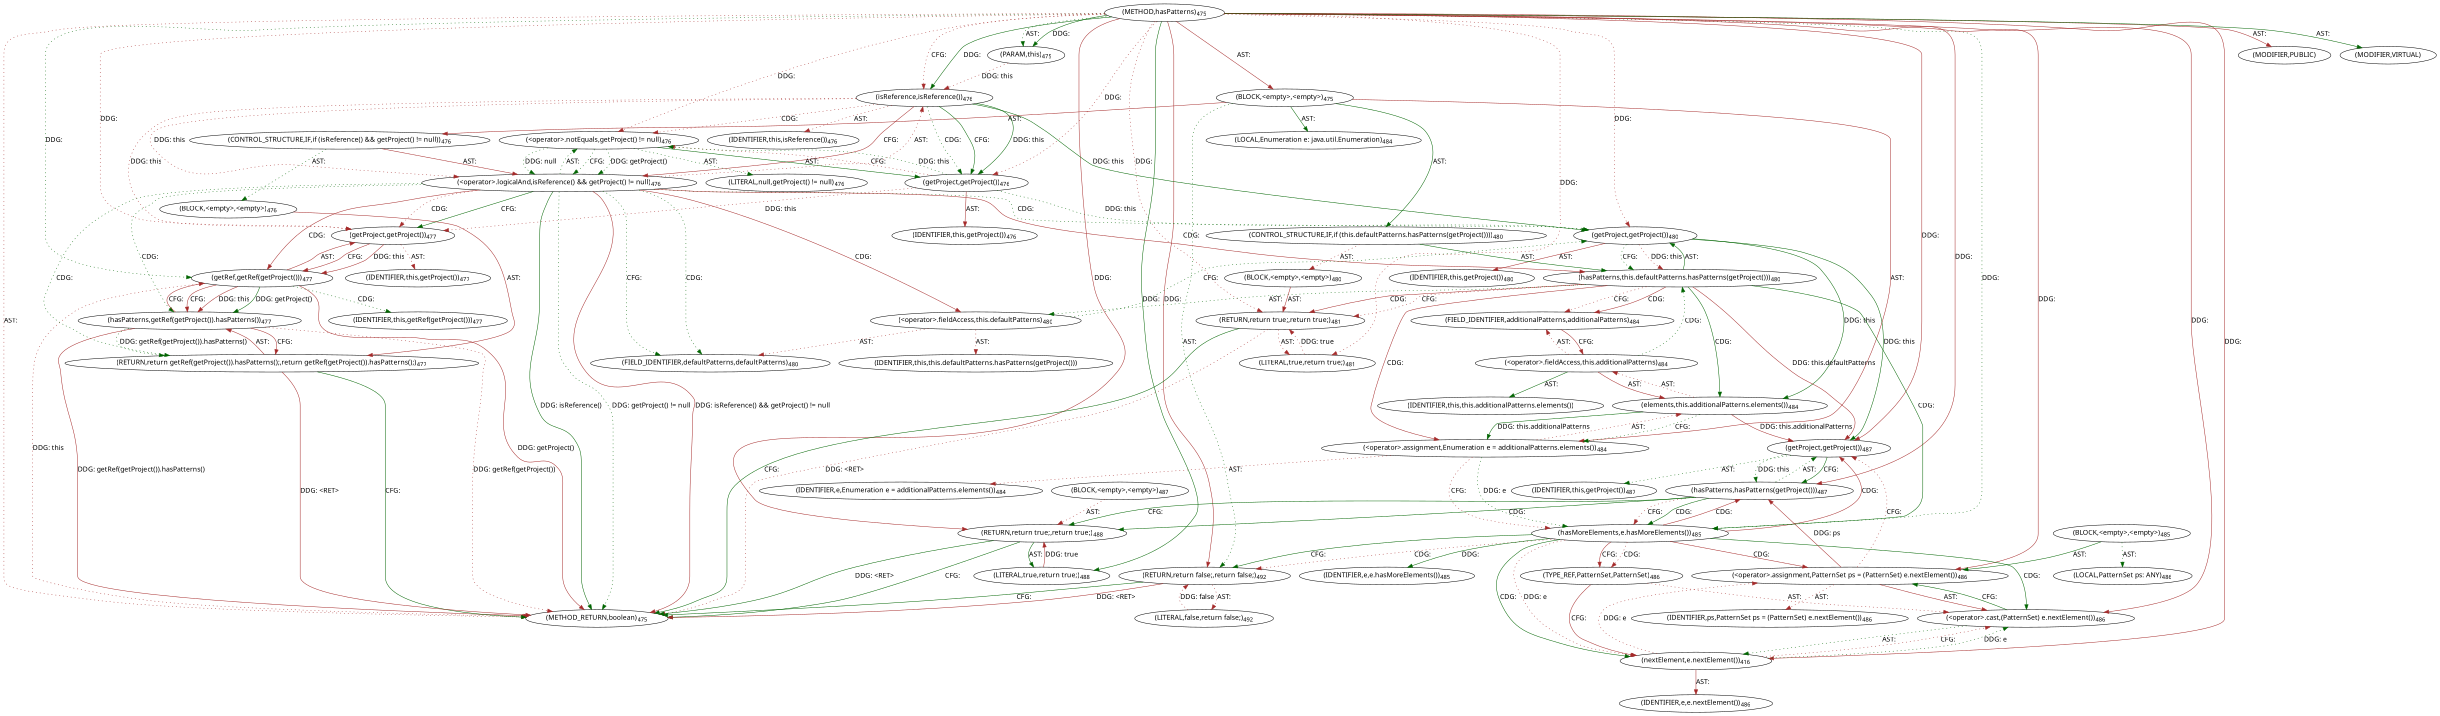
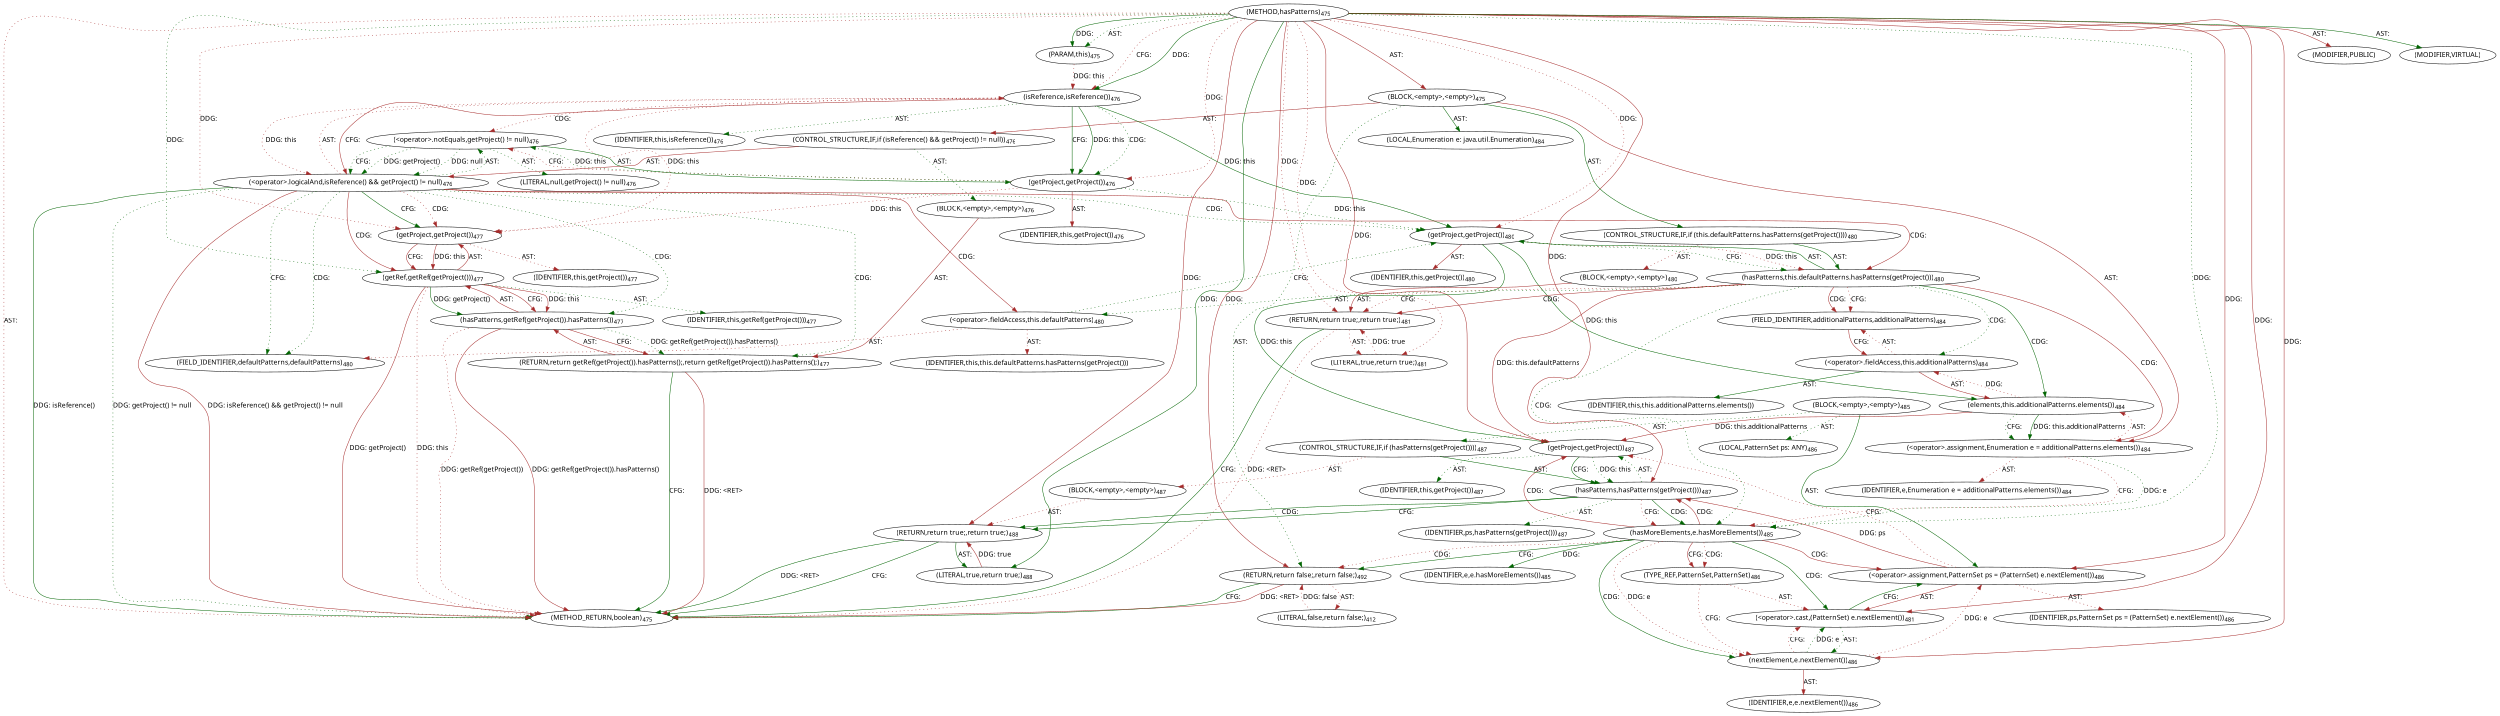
edge "(METHOD,hasPatterns)" -> "(<operator>.notEquals,getProject() != null)": removed, label "DDG:"
edge "(isReference,isReference())" -> "(IDENTIFIER,this,isReference())": color brown -> darkgreen
edge "(hasPatterns,getRef(getProject()).hasPatterns())" -> "(getRef,getRef(getProject()))": label "CFG: " -> "AST: "
edge "(getRef,getRef(getProject()))" -> "(IDENTIFIER,this,getRef(getProject()))": label "CDG: " -> "AST: "
edge "(<operator>.fieldAccess,this.additionalPatterns)" -> "(hasPatterns,this.defaultPatterns.hasPatterns(getProject()))": reversed
edge "(elements,this.additionalPatterns.elements())" -> "(<operator>.fieldAccess,this.additionalPatterns)": label "AST: " -> "DDG: "
node "(CONTROL_STRUCTURE,IF,if (hasPatterns(getProject())))": added
edge "(hasPatterns,this.defaultPatterns.hasPatterns(getProject()))" -> "(hasMoreElements,e.hasMoreElements())": style solid -> dotted
node "(IDENTIFIER,ps,hasPatterns(getProject()))": added
node "(LITERAL,false,return false;)": text "492" -> "412"
node "(<operator>.cast,(PatternSet) e.nextElement())": text "486" -> "481"
edge "(TYPE_REF,PatternSet,PatternSet)" -> "(nextElement,e.nextElement())": style solid -> dotted
node "(nextElement,e.nextElement())": text "416" -> "486"
